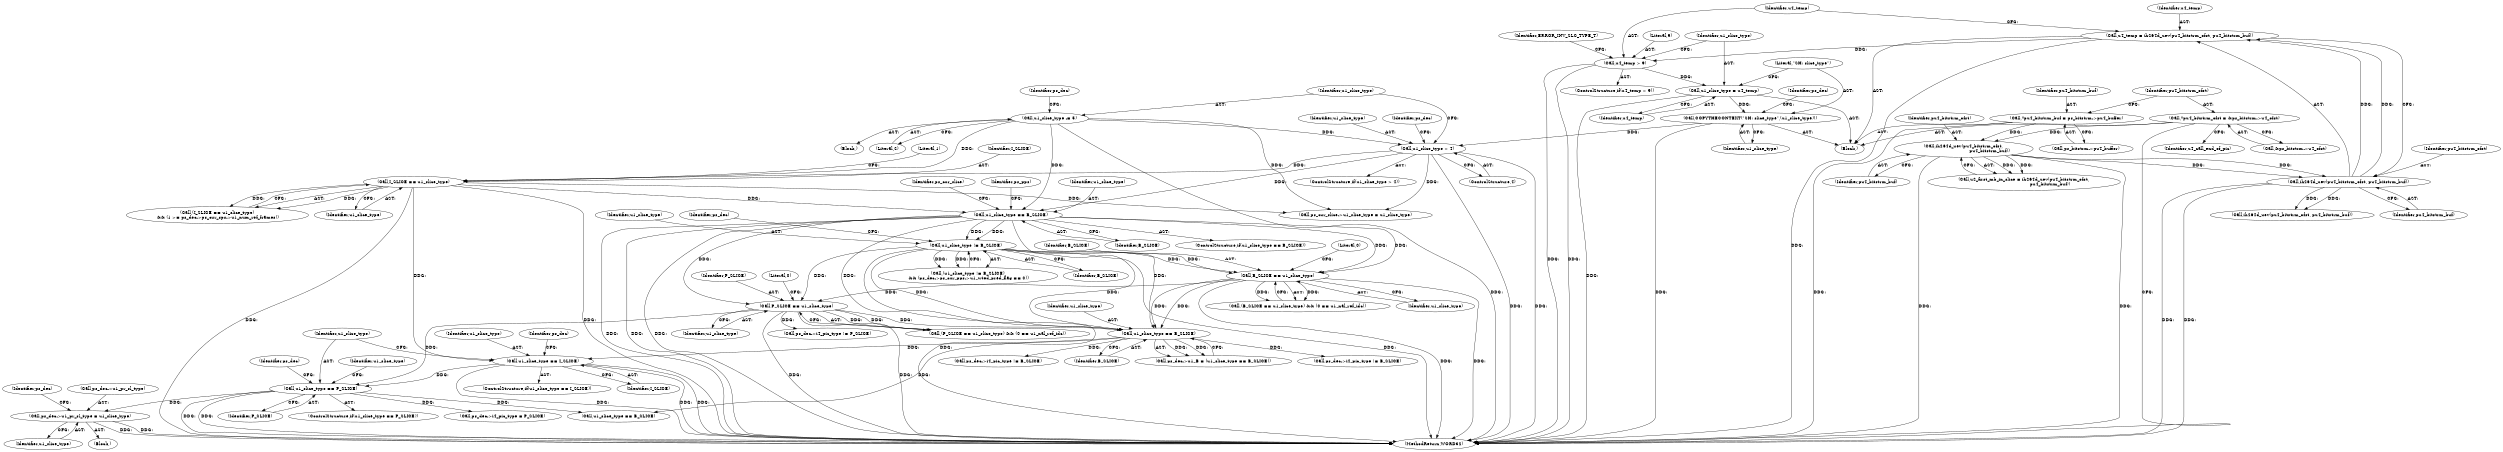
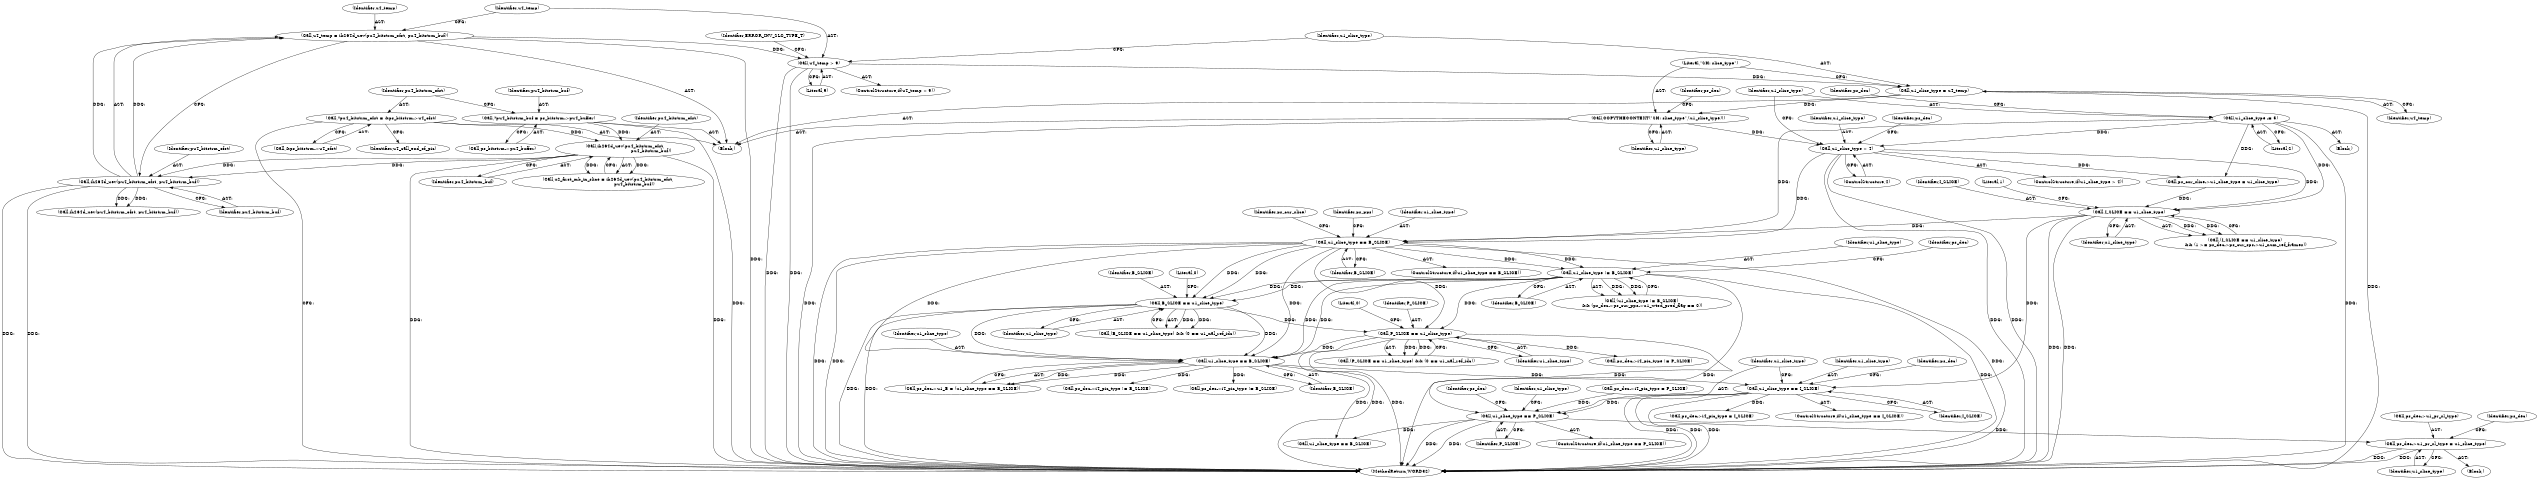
edge "(Call,u4_temp > 9)" -> "(Literal,9)": added, label "CFG:"
edge "(Call,I_SLICE == u1_slice_type)" -> "(Call,ps_cur_slice->u1_slice_type = u1_slice_type)": reversed
edge "(Call,u1_slice_type == P_SLICE)" -> "(Call,ps_dec->i4_pic_type = P_SLICE)": reversed
node "(Call,ps_dec->i4_pic_type = I_SLICE)": added
